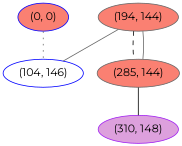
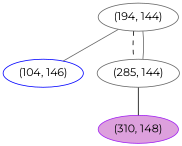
node "(0, 0)": removed
node "(194, 144)": fillcolor salmon -> white
node "(285, 144)": fillcolor salmon -> white
